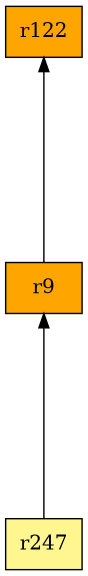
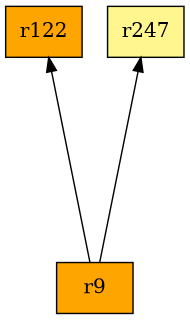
edge "r247" -> "r9": reversed
